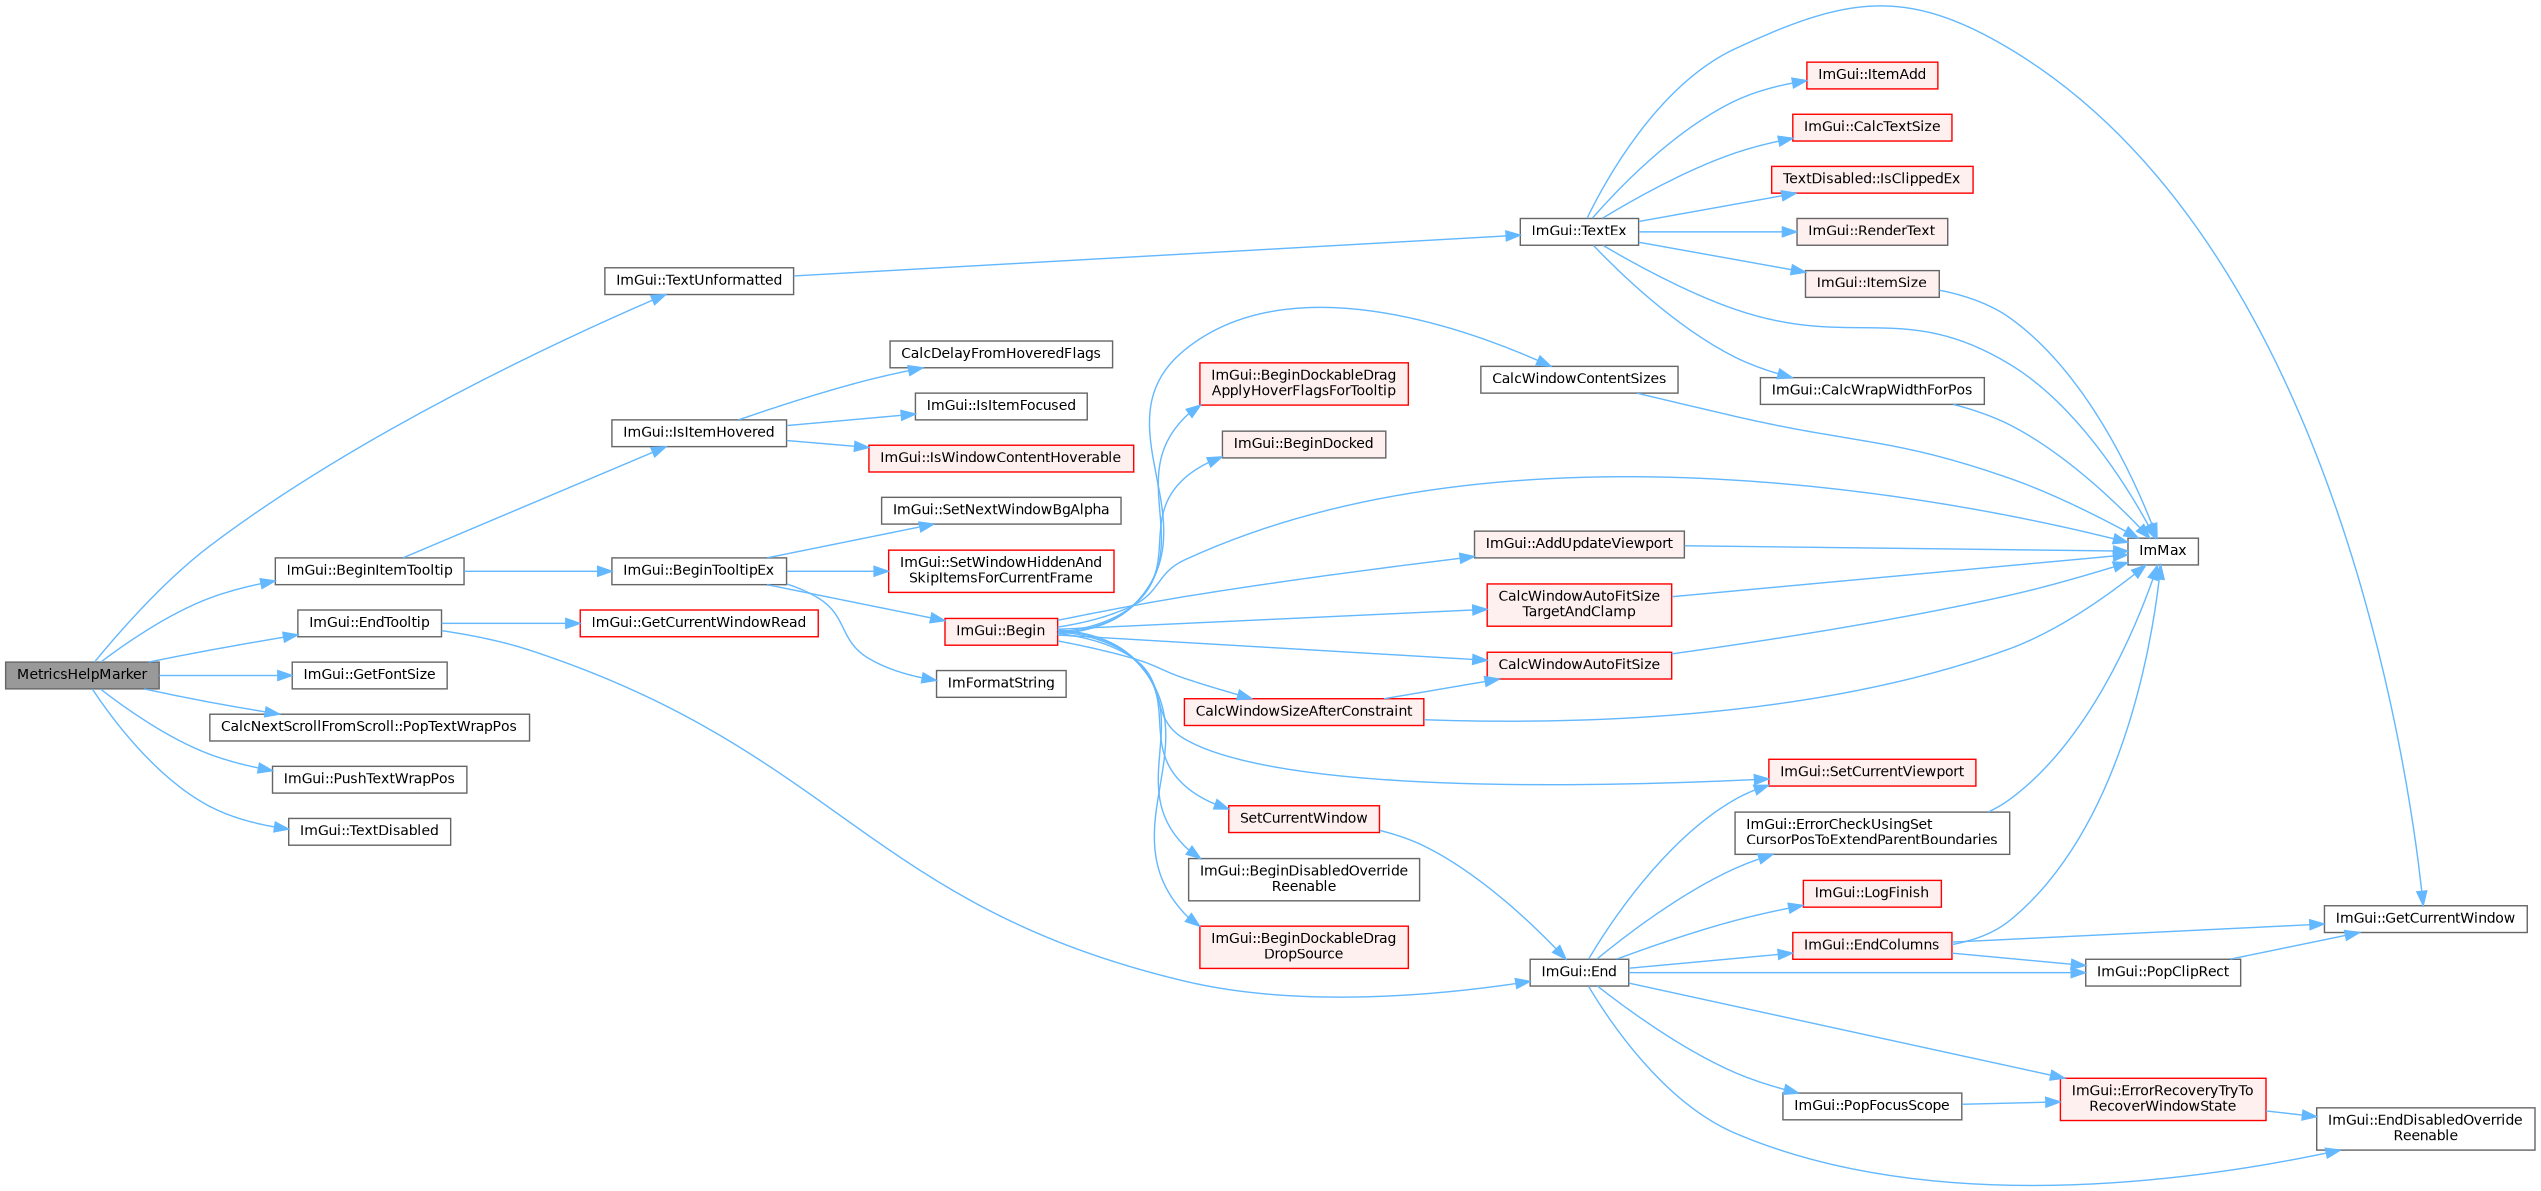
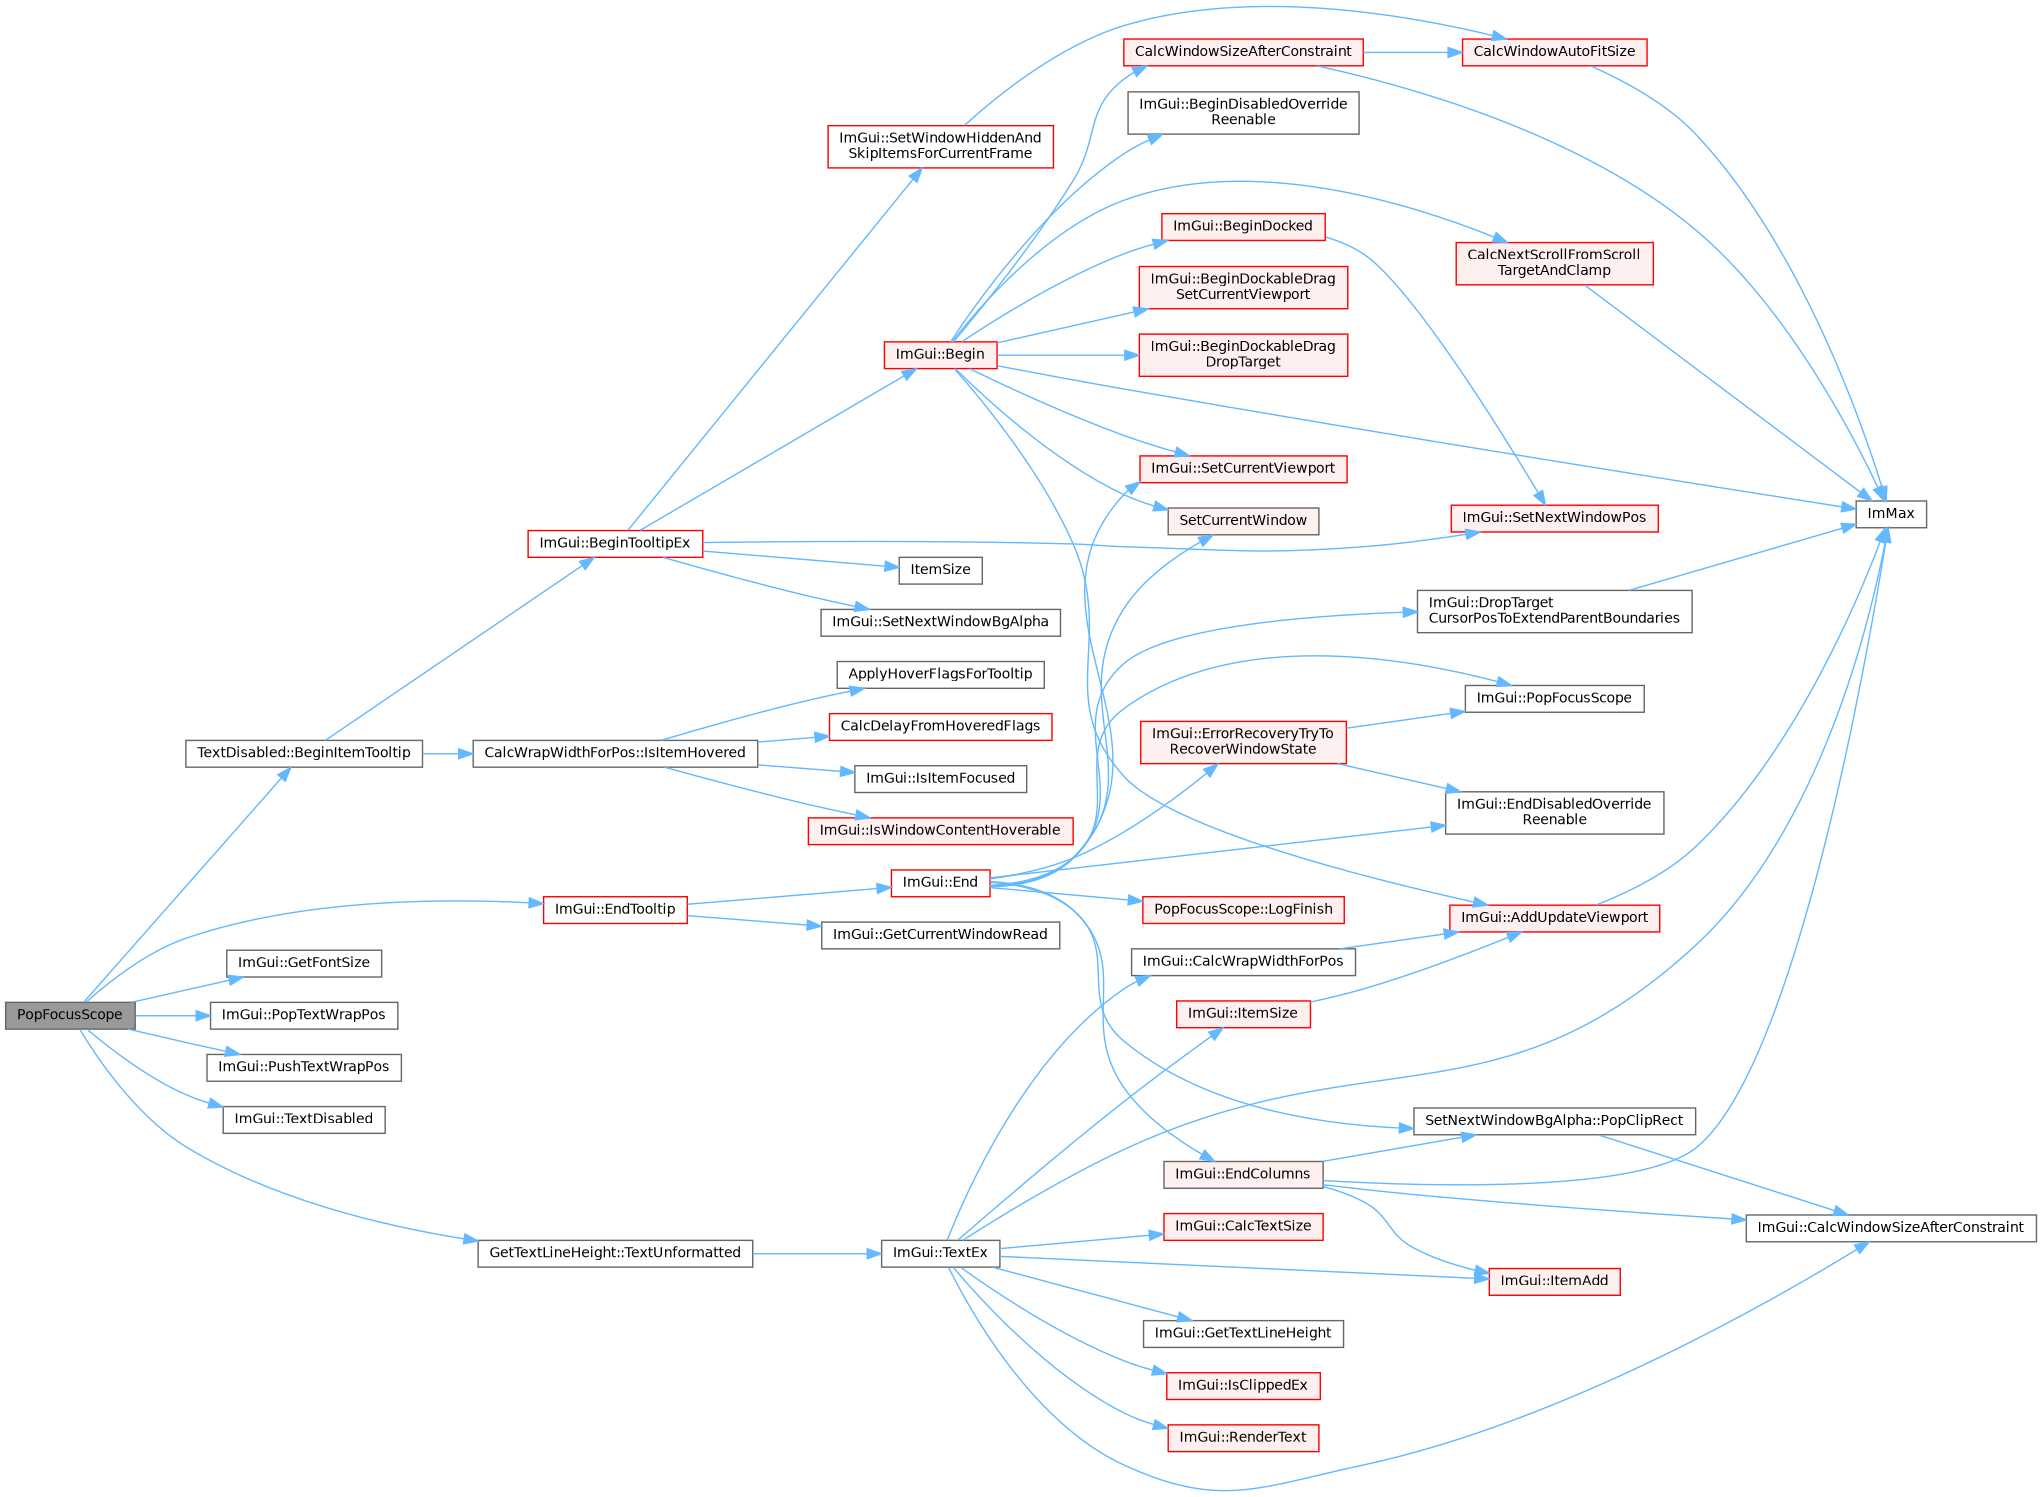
node "TextDisabled::IsClippedEx": label "TextDisabled::IsClippedEx" -> "ImGui::IsClippedEx"
node "ImGui::RenderText": color grey40 -> red
node "ImGui::TextUnformatted": label "ImGui::TextUnformatted" -> "GetTextLineHeight::TextUnformatted"
node "ImGui::ItemSize": color grey40 -> red
node "CalcDelayFromHoveredFlags": color grey40 -> red
node "CalcWindowContentSizes": removed
edge "ImGui::ItemSize" -> "ImMax": now "ImGui::ItemSize" -> "ImGui::AddUpdateViewport"
node "ImGui::BeginDockableDrag ApplyHoverFlagsForTooltip": label "ImGui::BeginDockableDrag ApplyHoverFlagsForTooltip" -> "ImGui::BeginDockableDrag DropTarget"
node "ImGui::IsItemHovered": label "ImGui::IsItemHovered" -> "CalcWrapWidthForPos::IsItemHovered"
node "ImGui::BeginDocked": color grey40 -> red
edge "ImGui::CalcWrapWidthForPos" -> "ImMax": now "ImGui::CalcWrapWidthForPos" -> "ImGui::AddUpdateViewport"
node "ImGui::SetNextWindowPos": added
node "ImGui::AddUpdateViewport": color grey40 -> red
node "ImGui::BeginItemTooltip": label "ImGui::BeginItemTooltip" -> "TextDisabled::BeginItemTooltip"
node "ImGui::BeginTooltipEx": color grey40 -> red
node "CalcWindowAutoFitSize TargetAndClamp": label "CalcWindowAutoFitSize TargetAndClamp" -> "CalcNextScrollFromScroll TargetAndClamp"
node "ImGui::EndTooltip": color grey40 -> red
node "ImGui::GetCurrentWindowRead": color red -> grey40
edge "ImGui::Begin" -> "CalcWindowAutoFitSize": now "ImGui::SetWindowHiddenAnd SkipItemsForCurrentFrame" -> "CalcWindowAutoFitSize"
node "MetricsHelpMarker": label "MetricsHelpMarker" -> "PopFocusScope"
node "ApplyHoverFlagsForTooltip": added
node "ImFormatString": label "ImFormatString" -> "ItemSize"
node "CalcNextScrollFromScroll::PopTextWrapPos": label "CalcNextScrollFromScroll::PopTextWrapPos" -> "ImGui::PopTextWrapPos"
node "SetCurrentWindow": color red -> grey40
node "ImGui::ErrorCheckUsingSet CursorPosToExtendParentBoundaries": label "ImGui::ErrorCheckUsingSet CursorPosToExtendParentBoundaries" -> "ImGui::DropTarget CursorPosToExtendParentBoundaries"
edge "SetCurrentWindow" -> "ImGui::End": reversed
node "ImGui::LogFinish": label "ImGui::LogFinish" -> "PopFocusScope::LogFinish"
node "ImGui::GetCurrentWindow": label "ImGui::GetCurrentWindow" -> "ImGui::CalcWindowSizeAfterConstraint"
node "ImGui::EndColumns": color red -> grey40
node "ImGui::BeginDockableDrag DropSource": label "ImGui::BeginDockableDrag DropSource" -> "ImGui::BeginDockableDrag SetCurrentViewport"
node "ImGui::End": color grey40 -> red
node "ImGui::PopClipRect": label "ImGui::PopClipRect" -> "SetNextWindowBgAlpha::PopClipRect"
edge "ImGui::PopFocusScope" -> "ImGui::ErrorRecoveryTryTo RecoverWindowState": reversed
edge "ImGui::EndColumns" -> "ImGui::ItemAdd": added
node "ImGui::GetTextLineHeight": added
